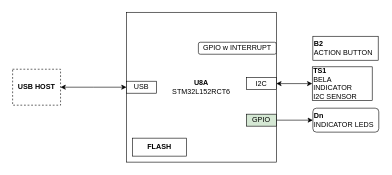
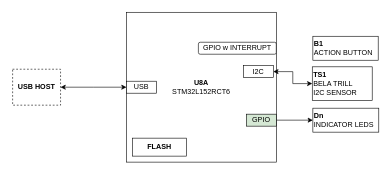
node "B2 ACTION BUTTON": label "B2 ACTION BUTTON" -> "B1 ACTION BUTTON"
node "I2C": moved (261, 84) -> (258, 72)
node "TS1 BELA INDICATOR I2C SENSOR": label "TS1 BELA INDICATOR I2C SENSOR" -> "TS1 BELA TRILL I2C SENSOR"
node "Dn INDICATOR LEDS": shape rounded rectangle -> rectangle
